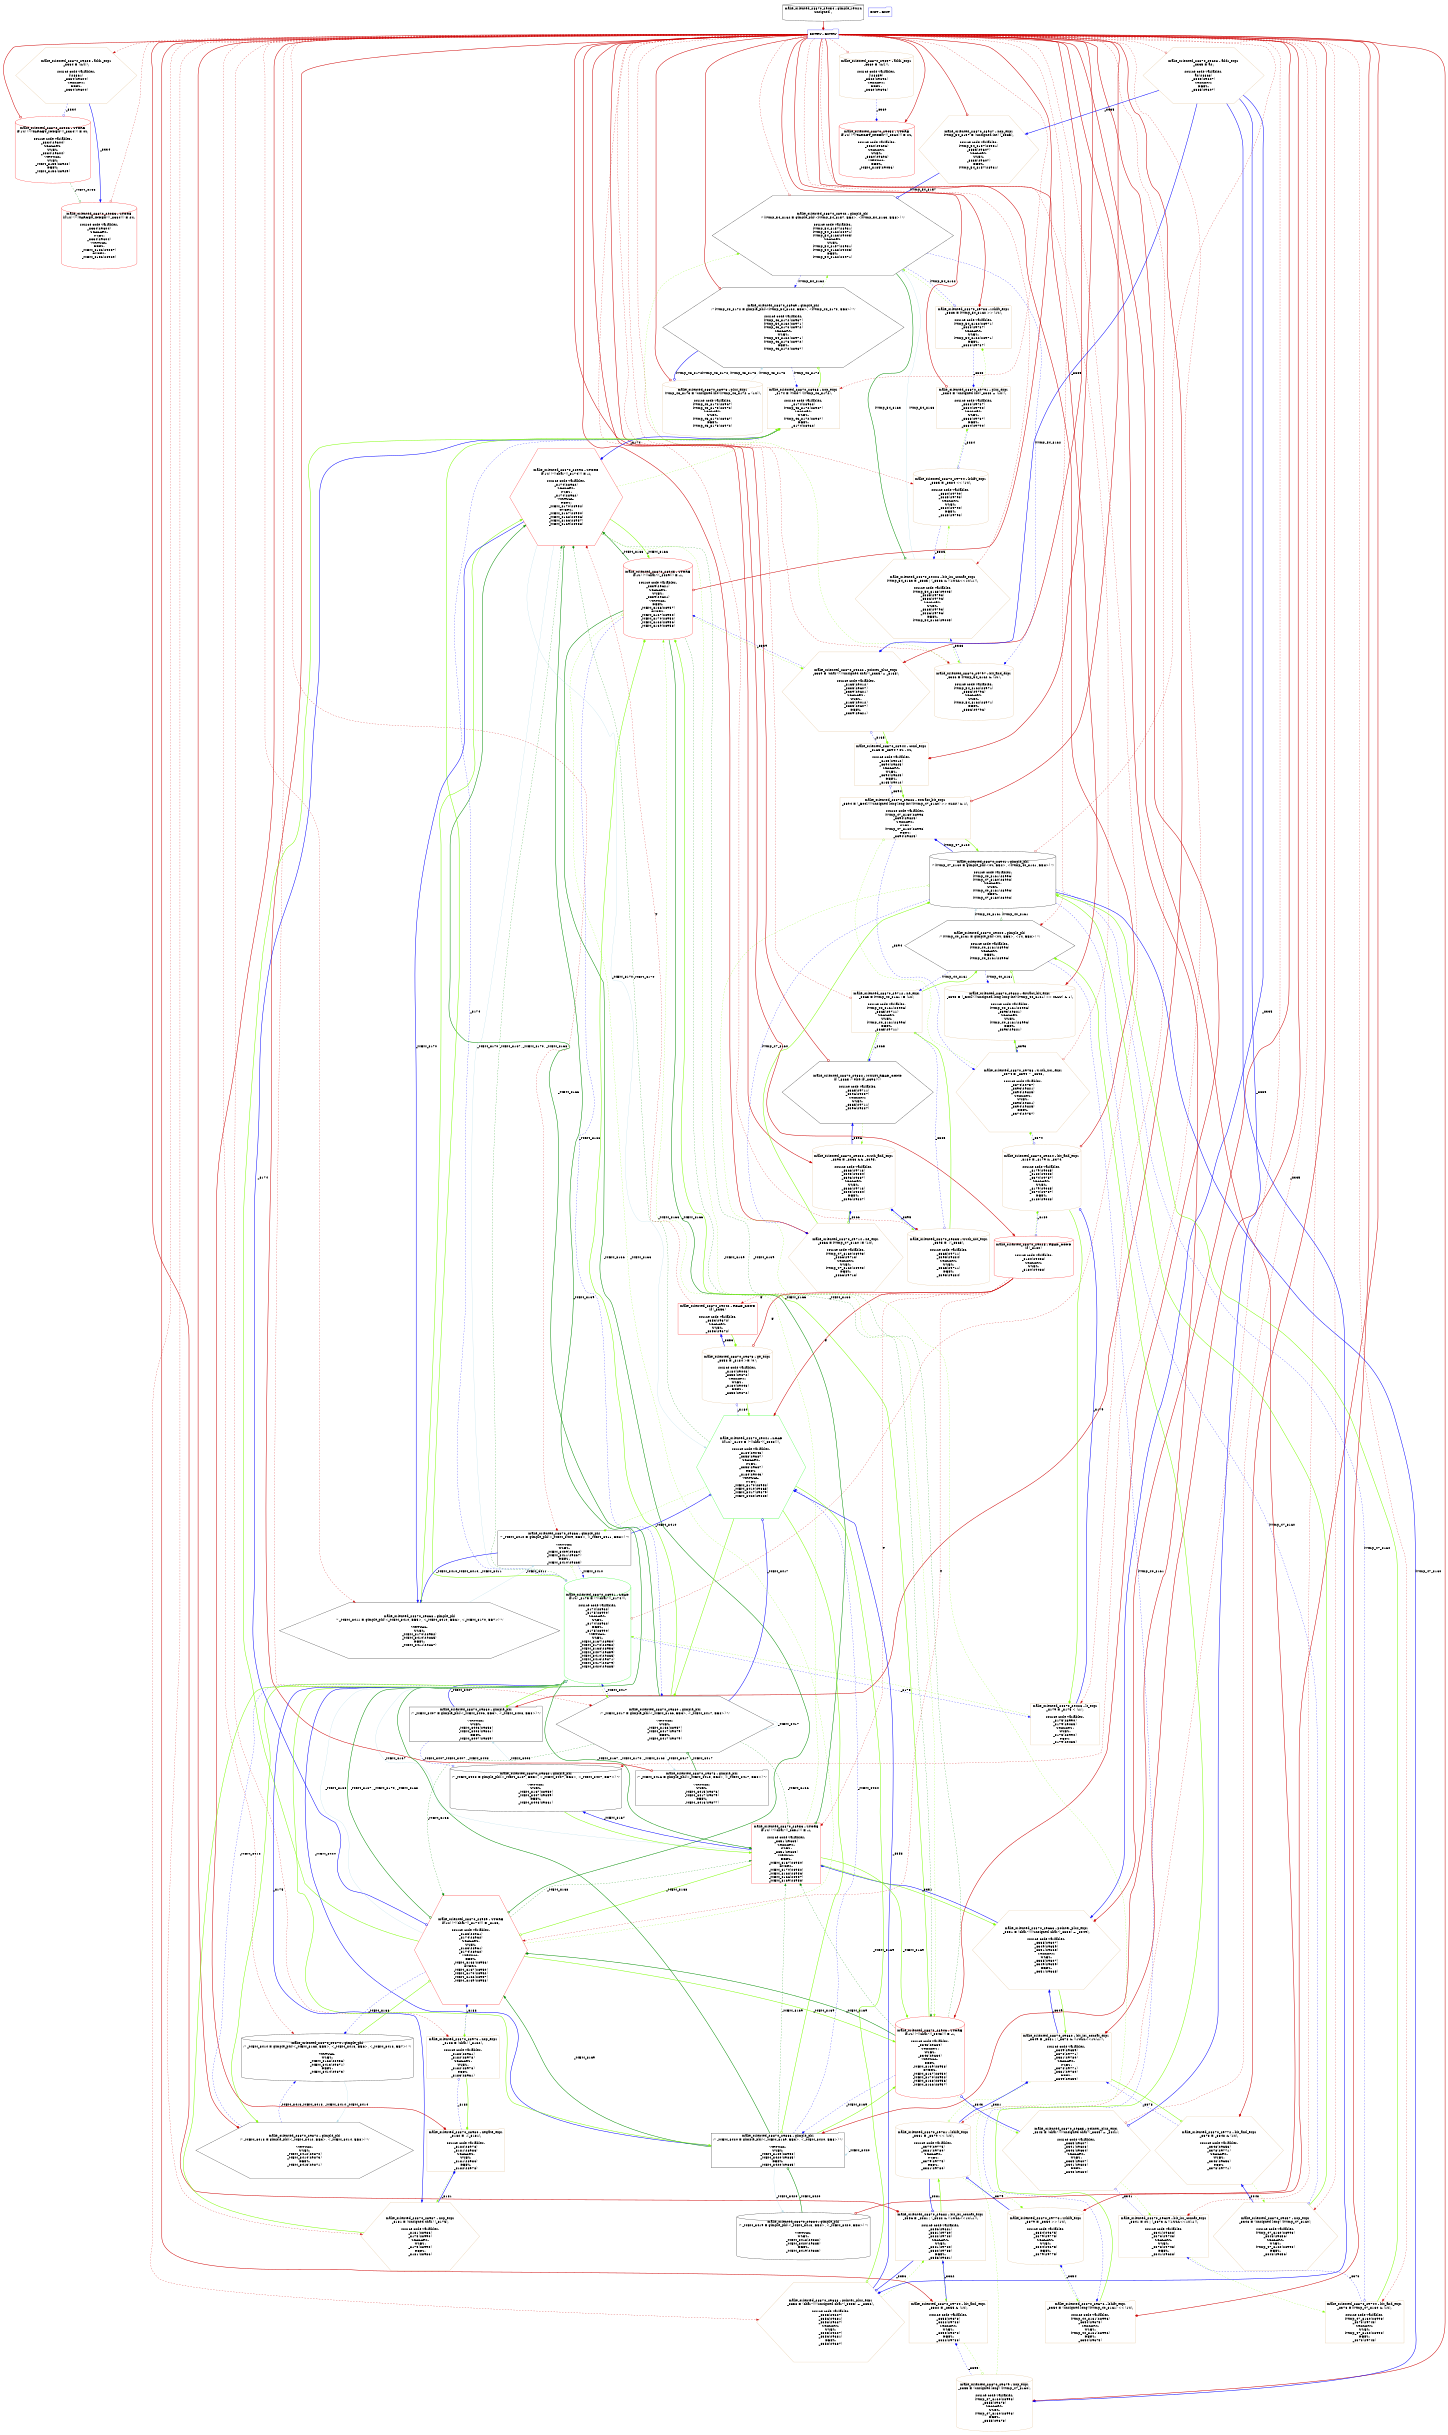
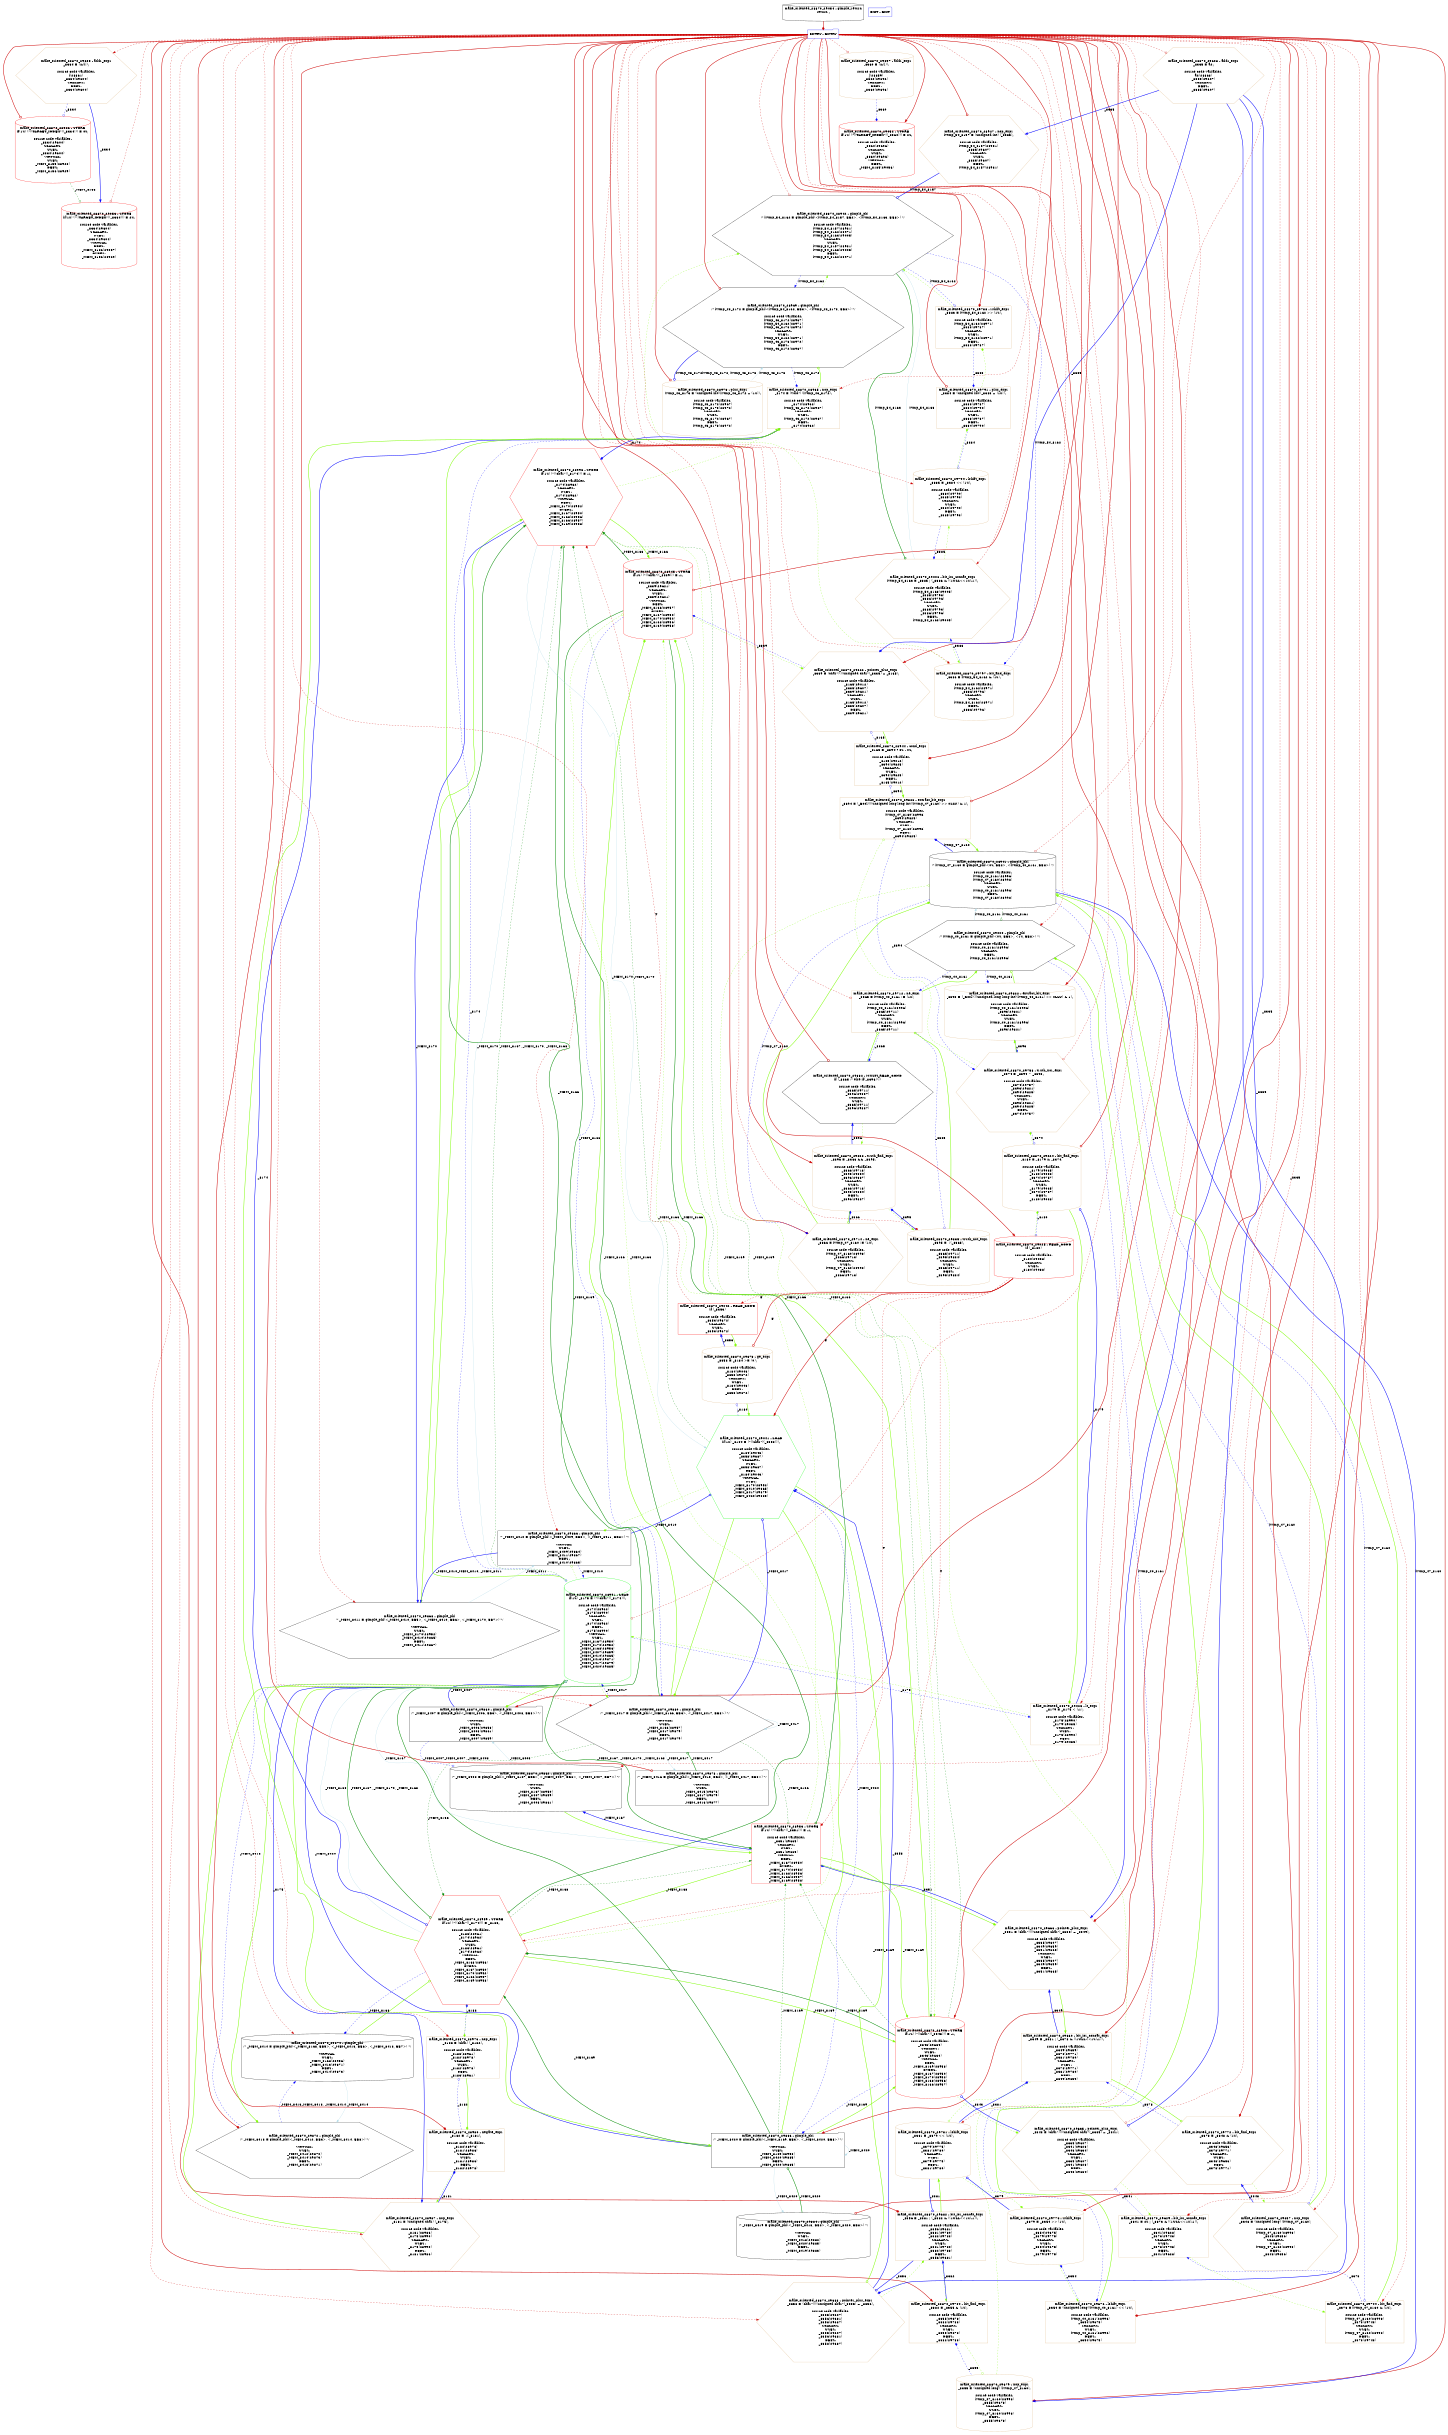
node "make_oriented_28870_29054 - gimple_return unsigned ;": label "make_oriented_28870_29054 - gimple_return unsigned ;" -> "make_oriented_28870_29054 - gimple_return return ;"
